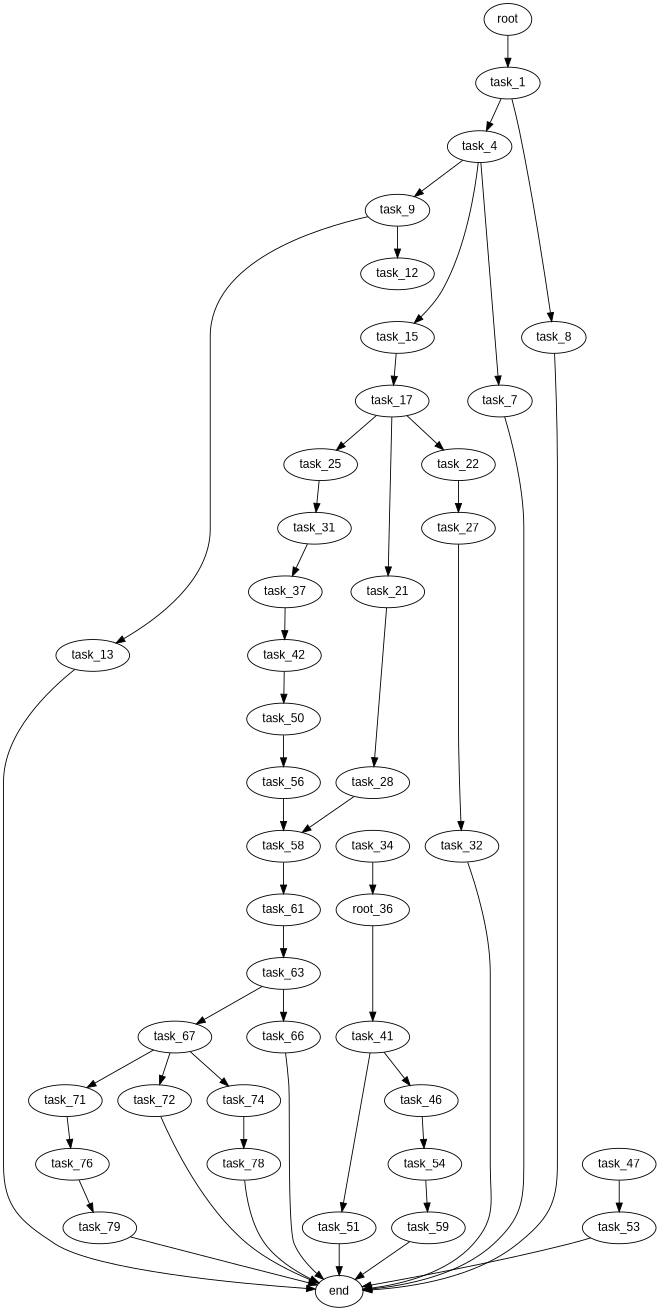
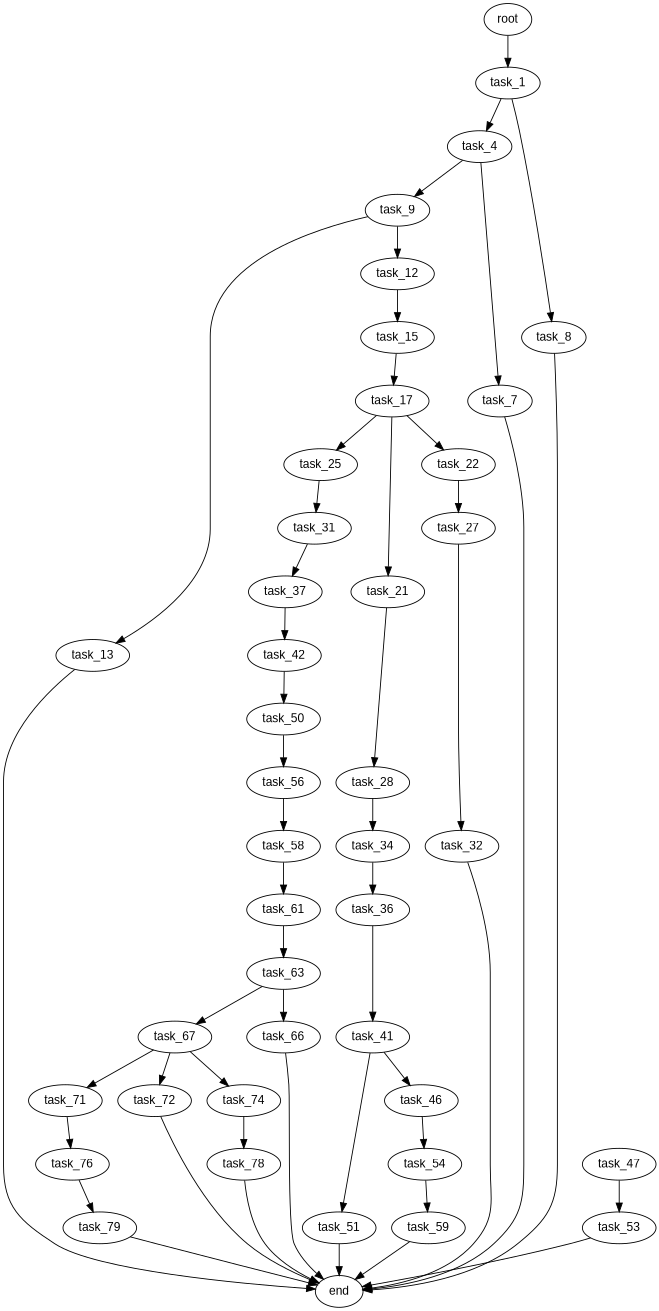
edge "task_4" -> "task_15": now "task_12" -> "task_15"
edge "task_28" -> "task_58": now "task_28" -> "task_34"
node "root_36": label "root_36" -> "task_36"
